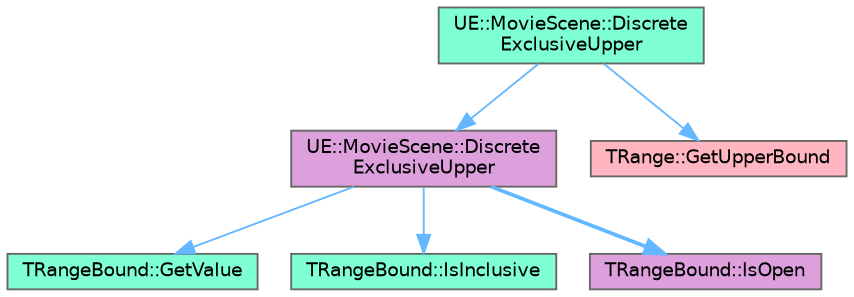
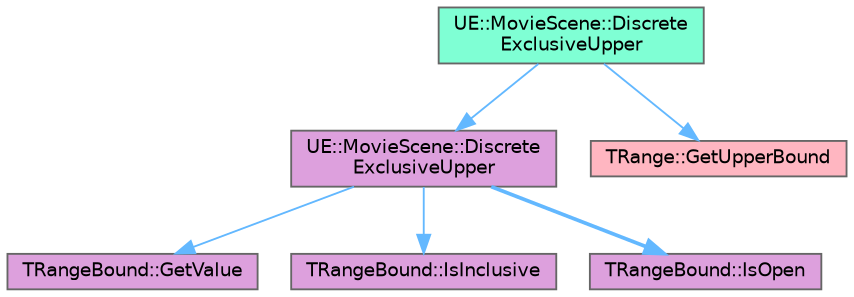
node "TRangeBound::GetValue": fillcolor aquamarine -> plum
node "TRangeBound::IsInclusive": fillcolor aquamarine -> plum
